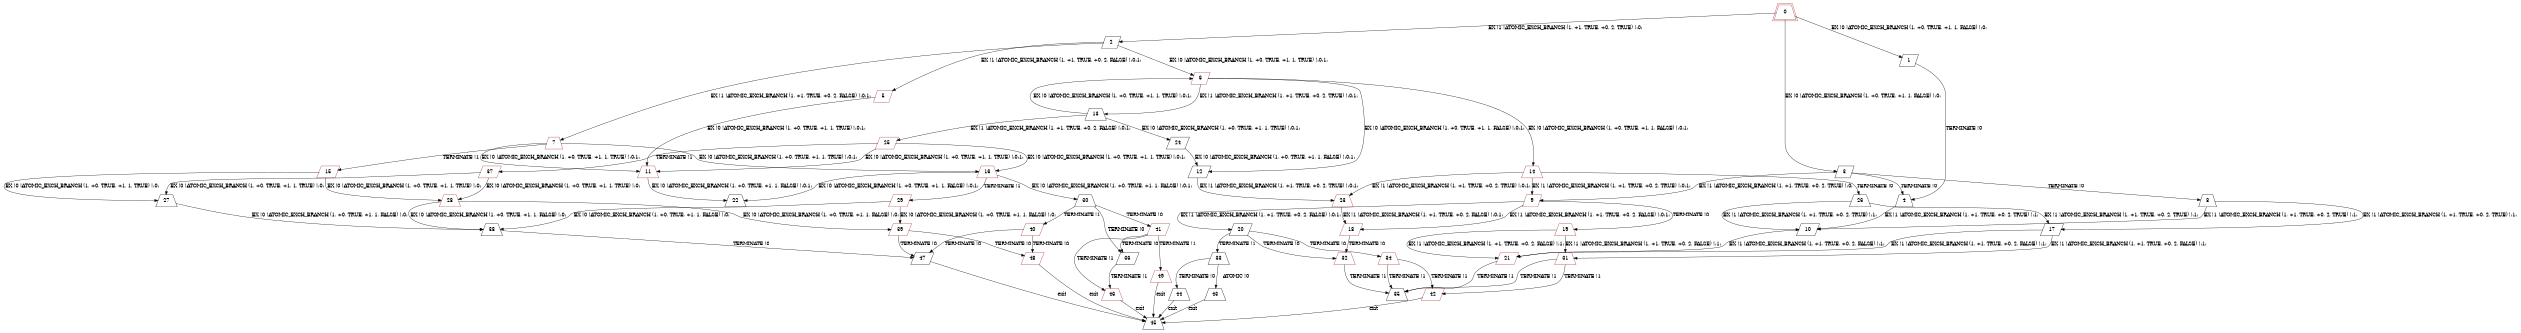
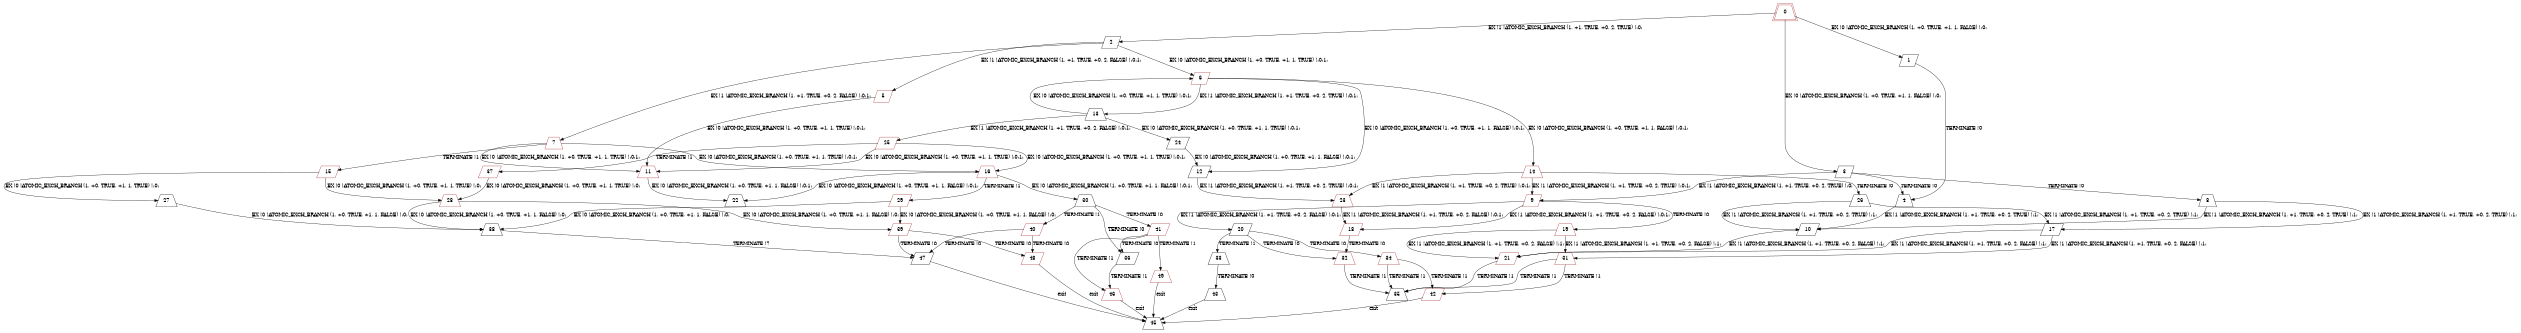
edge "37" -> "27": removed, label "EX !0 !ATOMIC_EXCH_BRANCH (1, +0, TRUE, +1, 1, TRUE) !:0:"
edge "38" -> "47": label "TERMINATE !0" -> "TERMINATE !7"
edge "33" -> "43": label "ATOMIC !0" -> "TERMINATE !0"
node "44": removed
